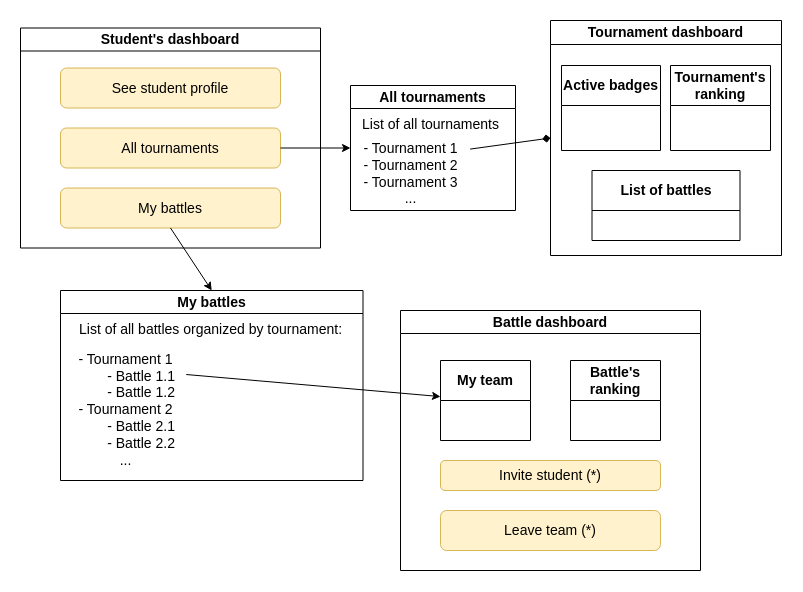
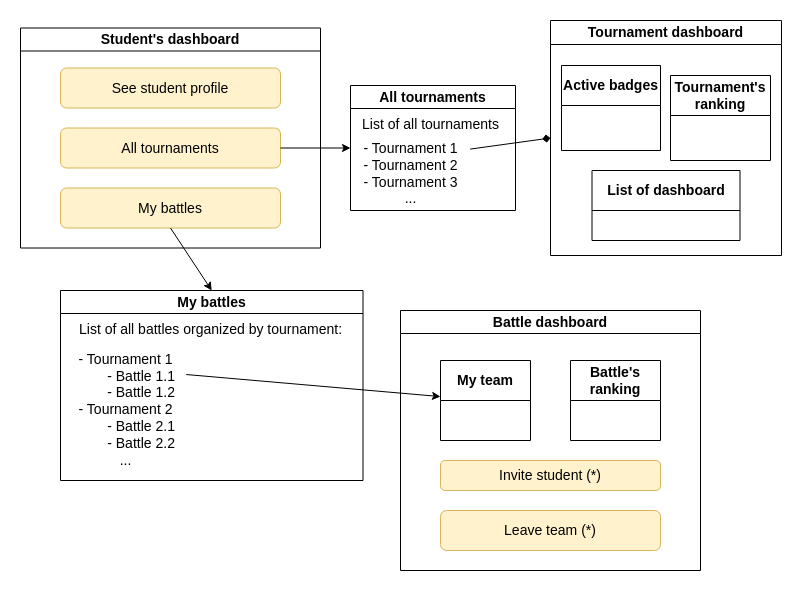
node "Tournament's ranking": moved (721, 108) -> (721, 118)
node "List of battles": label "List of battles" -> "List of dashboard"
